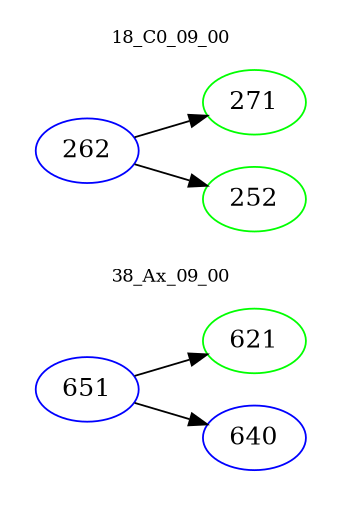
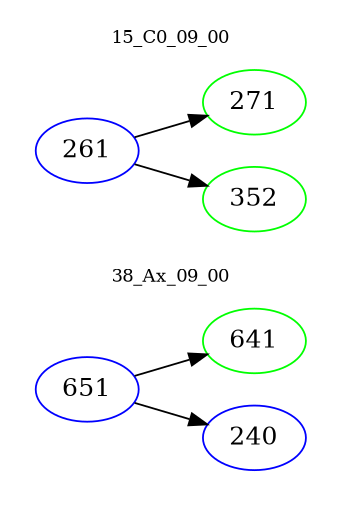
cluster "18_C0_09_00": label "18_C0_09_00" -> "15_C0_09_00"
node "262": label "262" -> "261"
node "252": label "252" -> "352"
node "621": label "621" -> "641"
node "640": label "640" -> "240"
